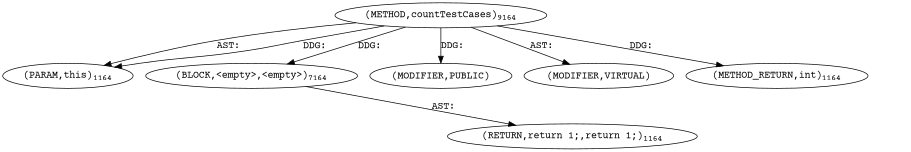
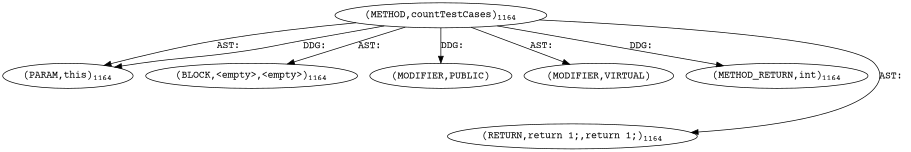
node "(METHOD,countTestCases)": text "9164" -> "1164"
edge "(METHOD,countTestCases)" -> "(BLOCK,<empty>,<empty>)": label "DDG: " -> "AST: "
node "(BLOCK,<empty>,<empty>)": text "7164" -> "1164"
edge "(BLOCK,<empty>,<empty>)" -> "(RETURN,return 1;,return 1;)": now "(METHOD,countTestCases)" -> "(RETURN,return 1;,return 1;)"
